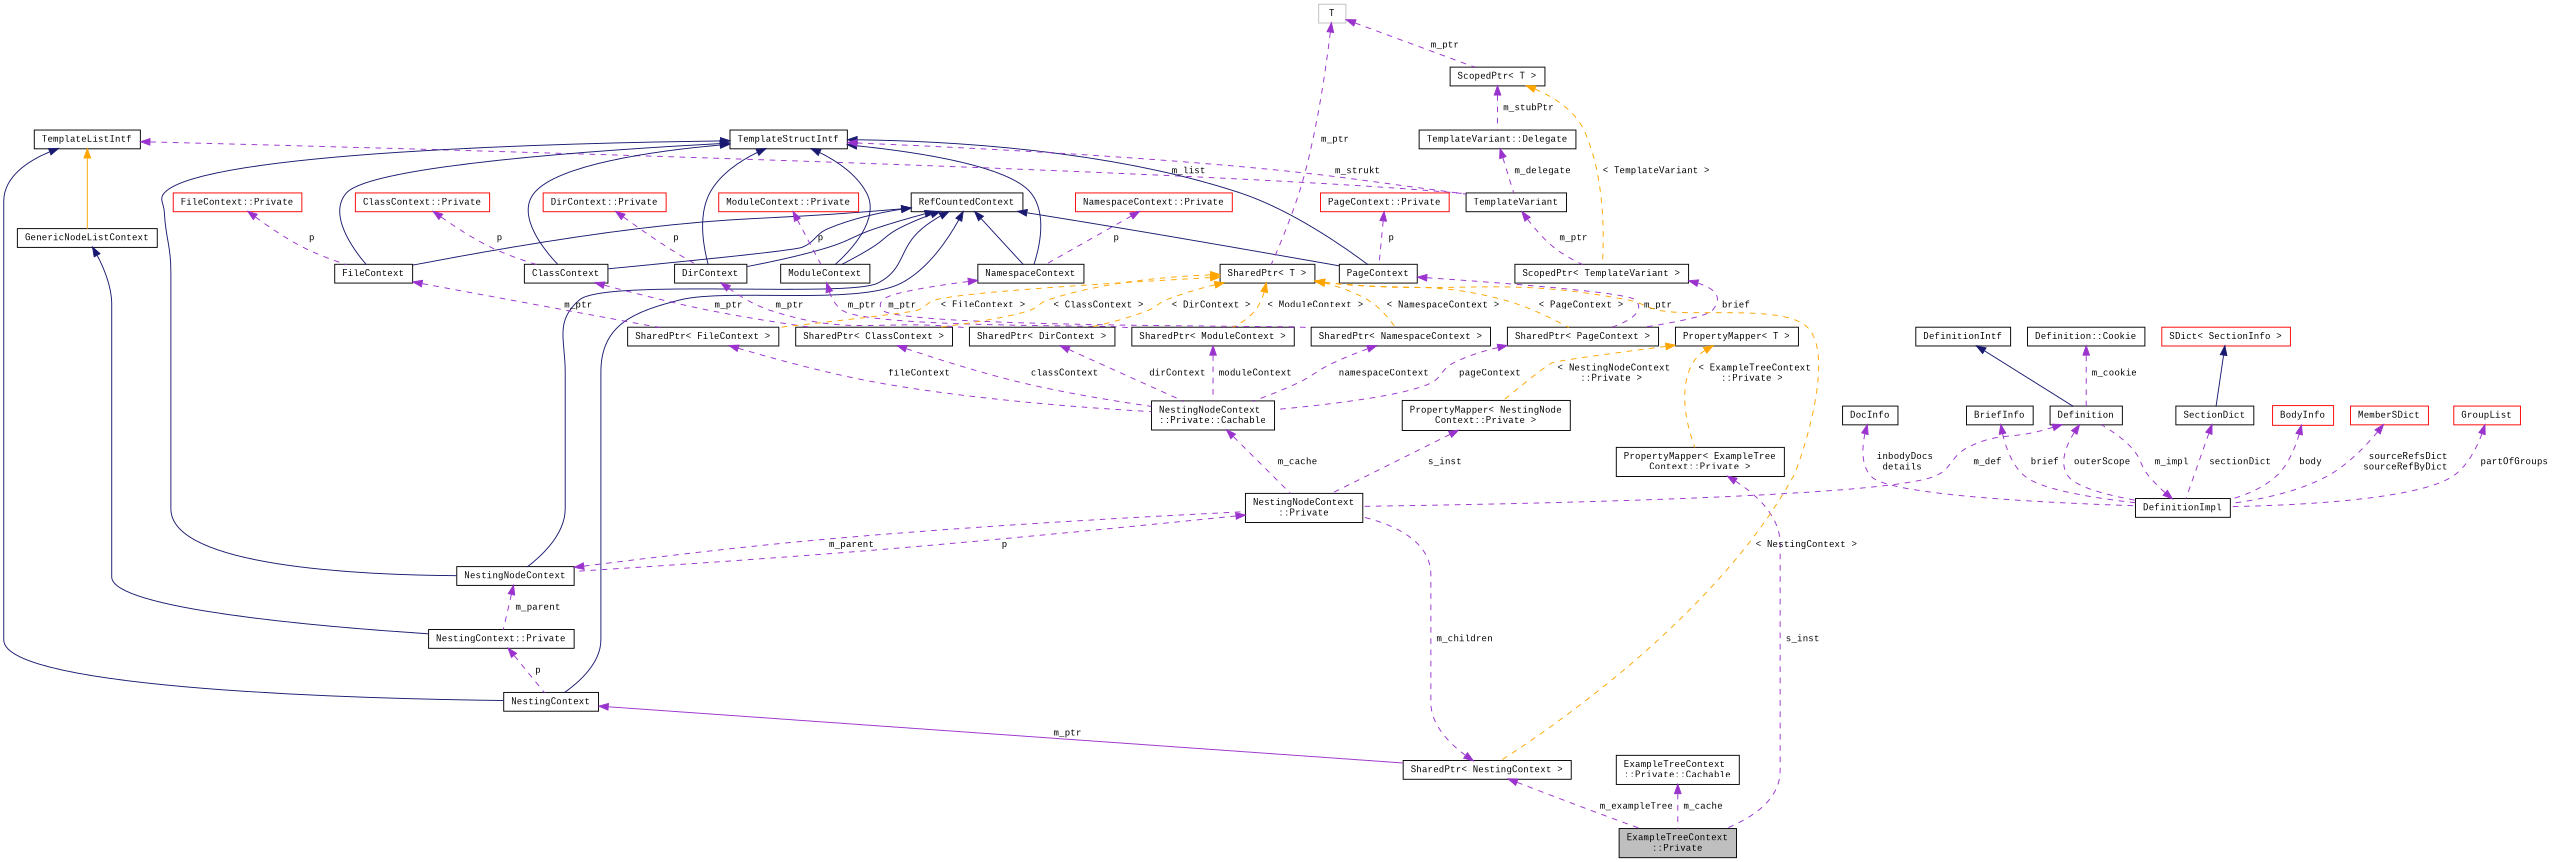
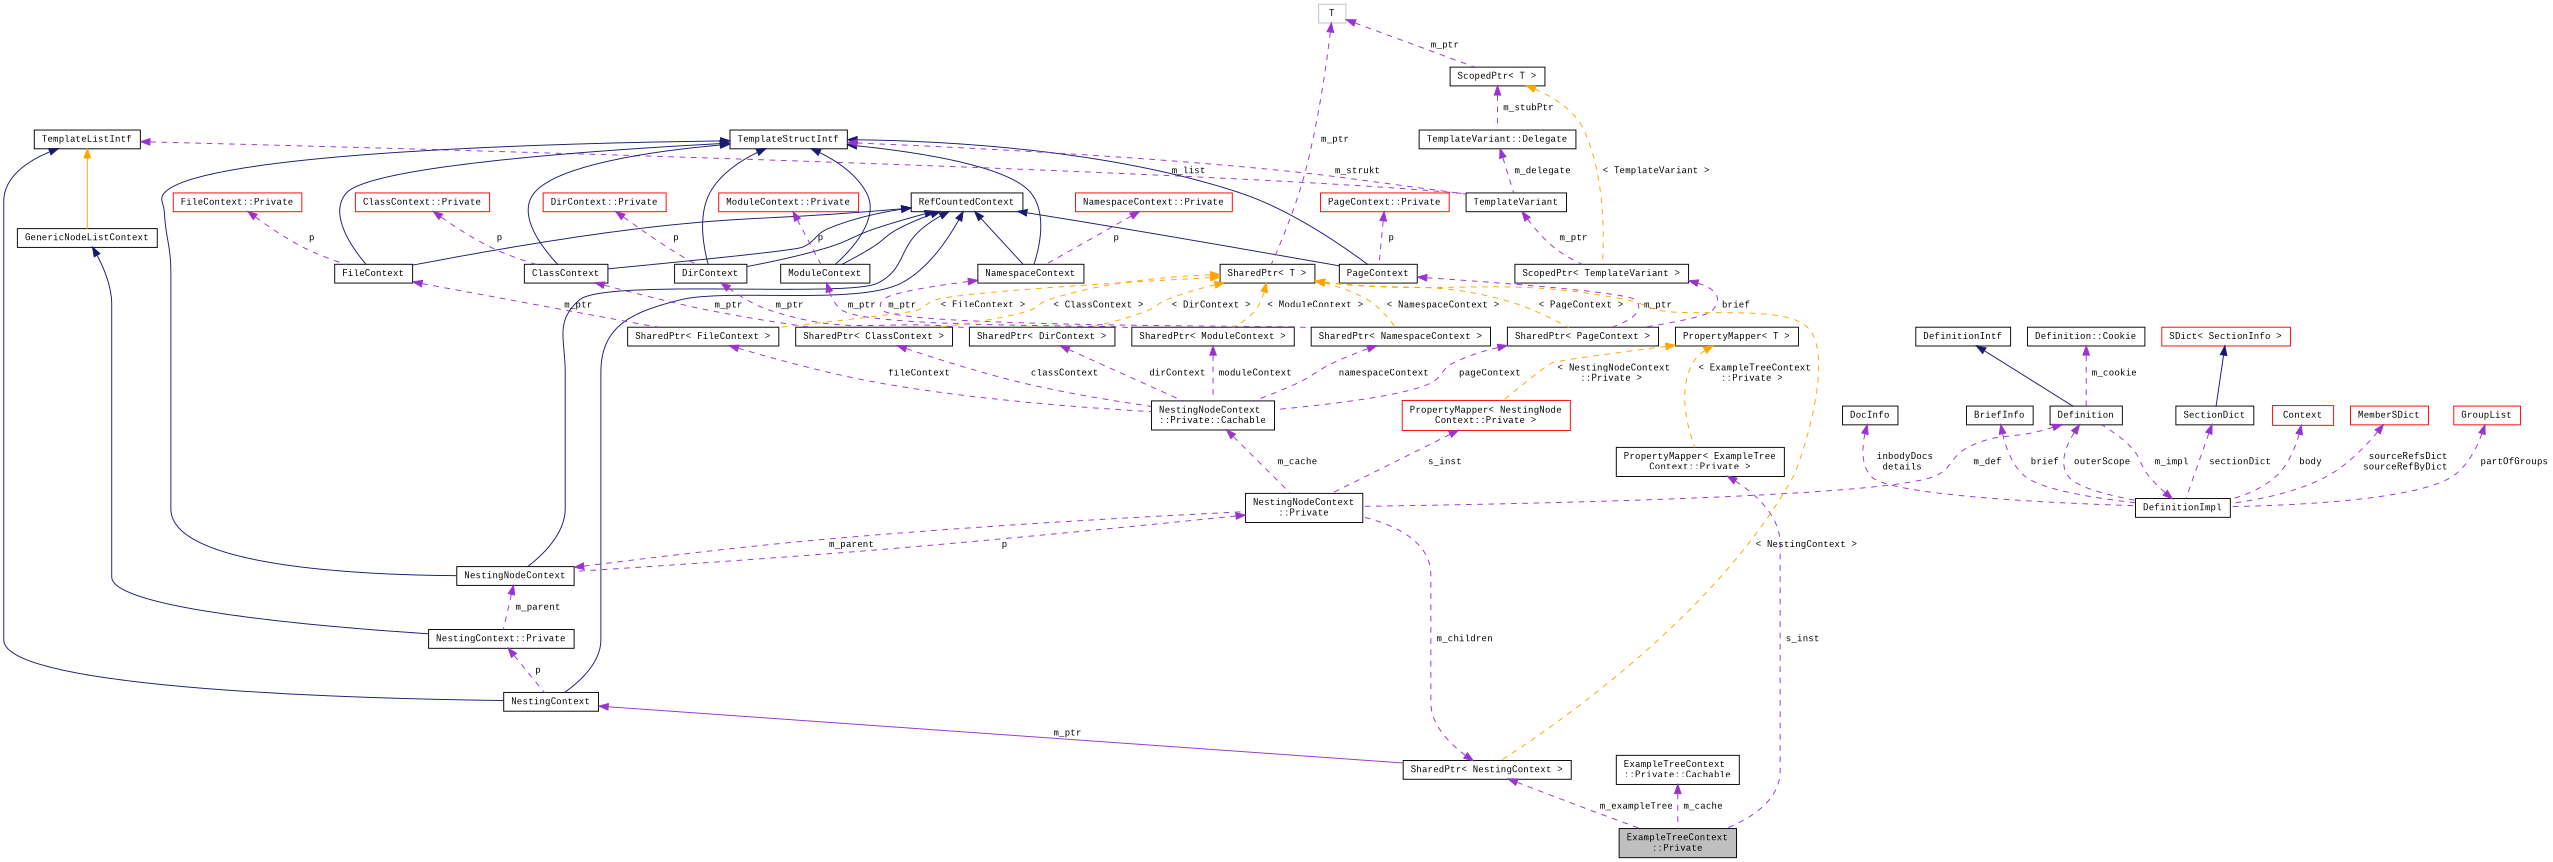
node "PropertyMapper< NestingNode Context::Private >": color black -> red
node "BodyInfo": label "BodyInfo" -> "Context"
